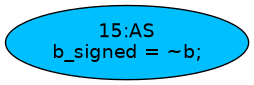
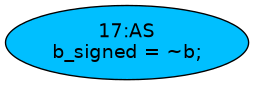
node "15:AS b_signed = ~b;": label "15:AS b_signed = ~b;" -> "17:AS b_signed = ~b;"
